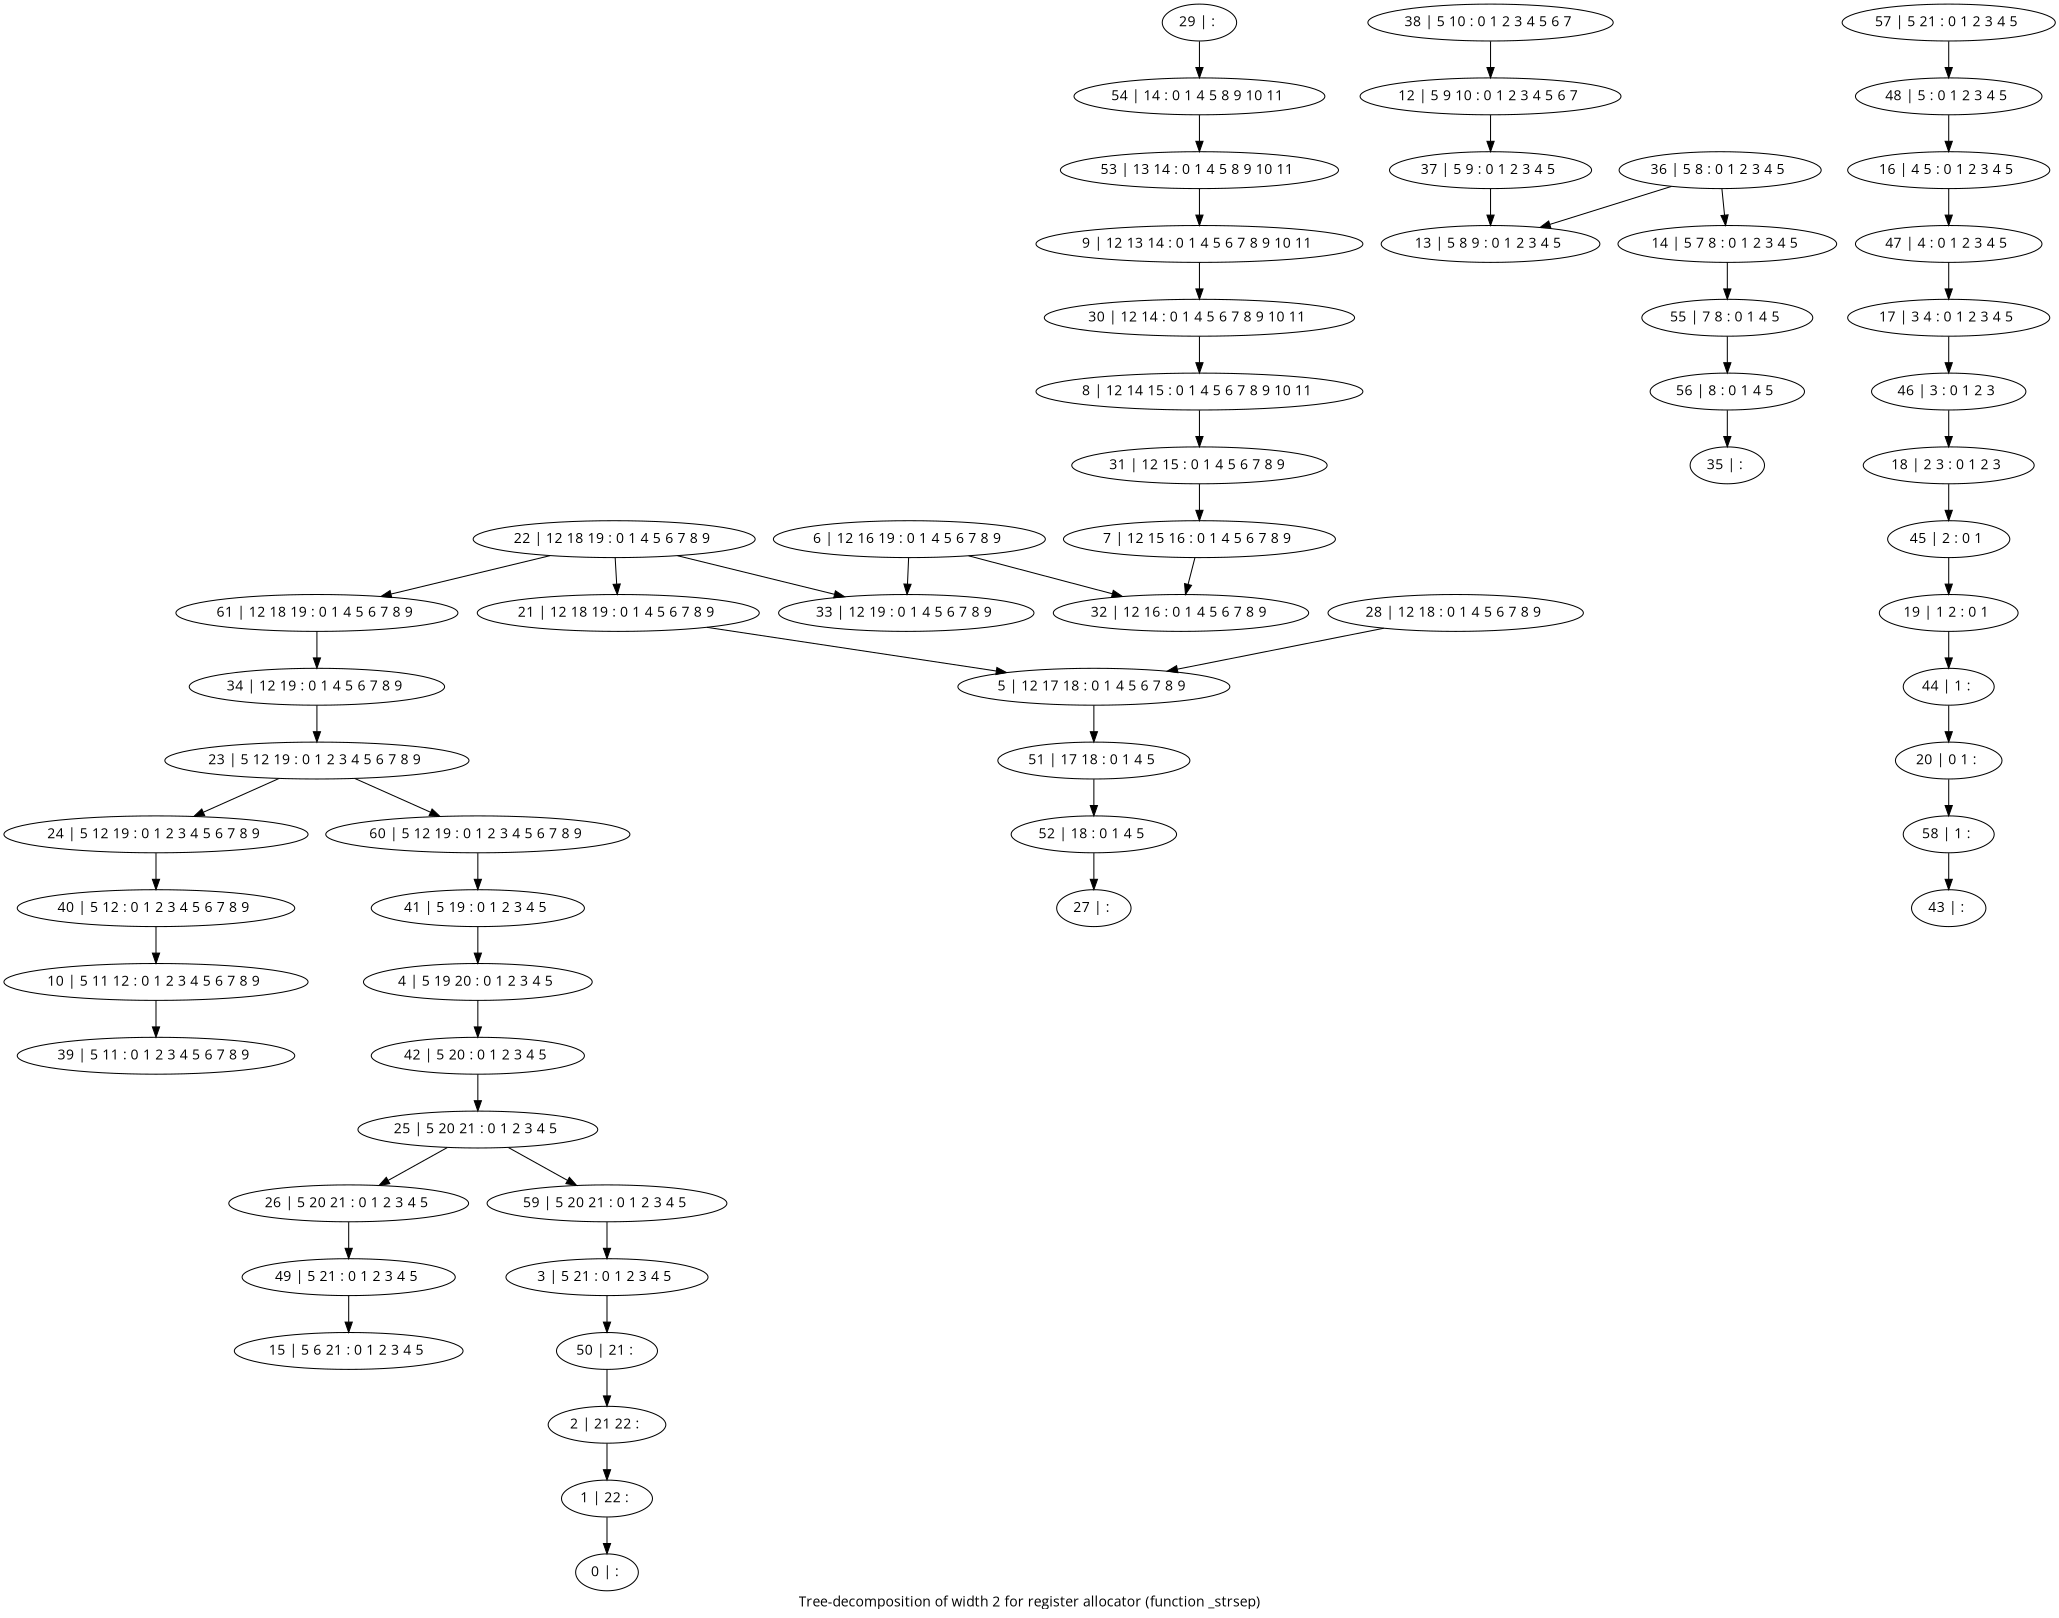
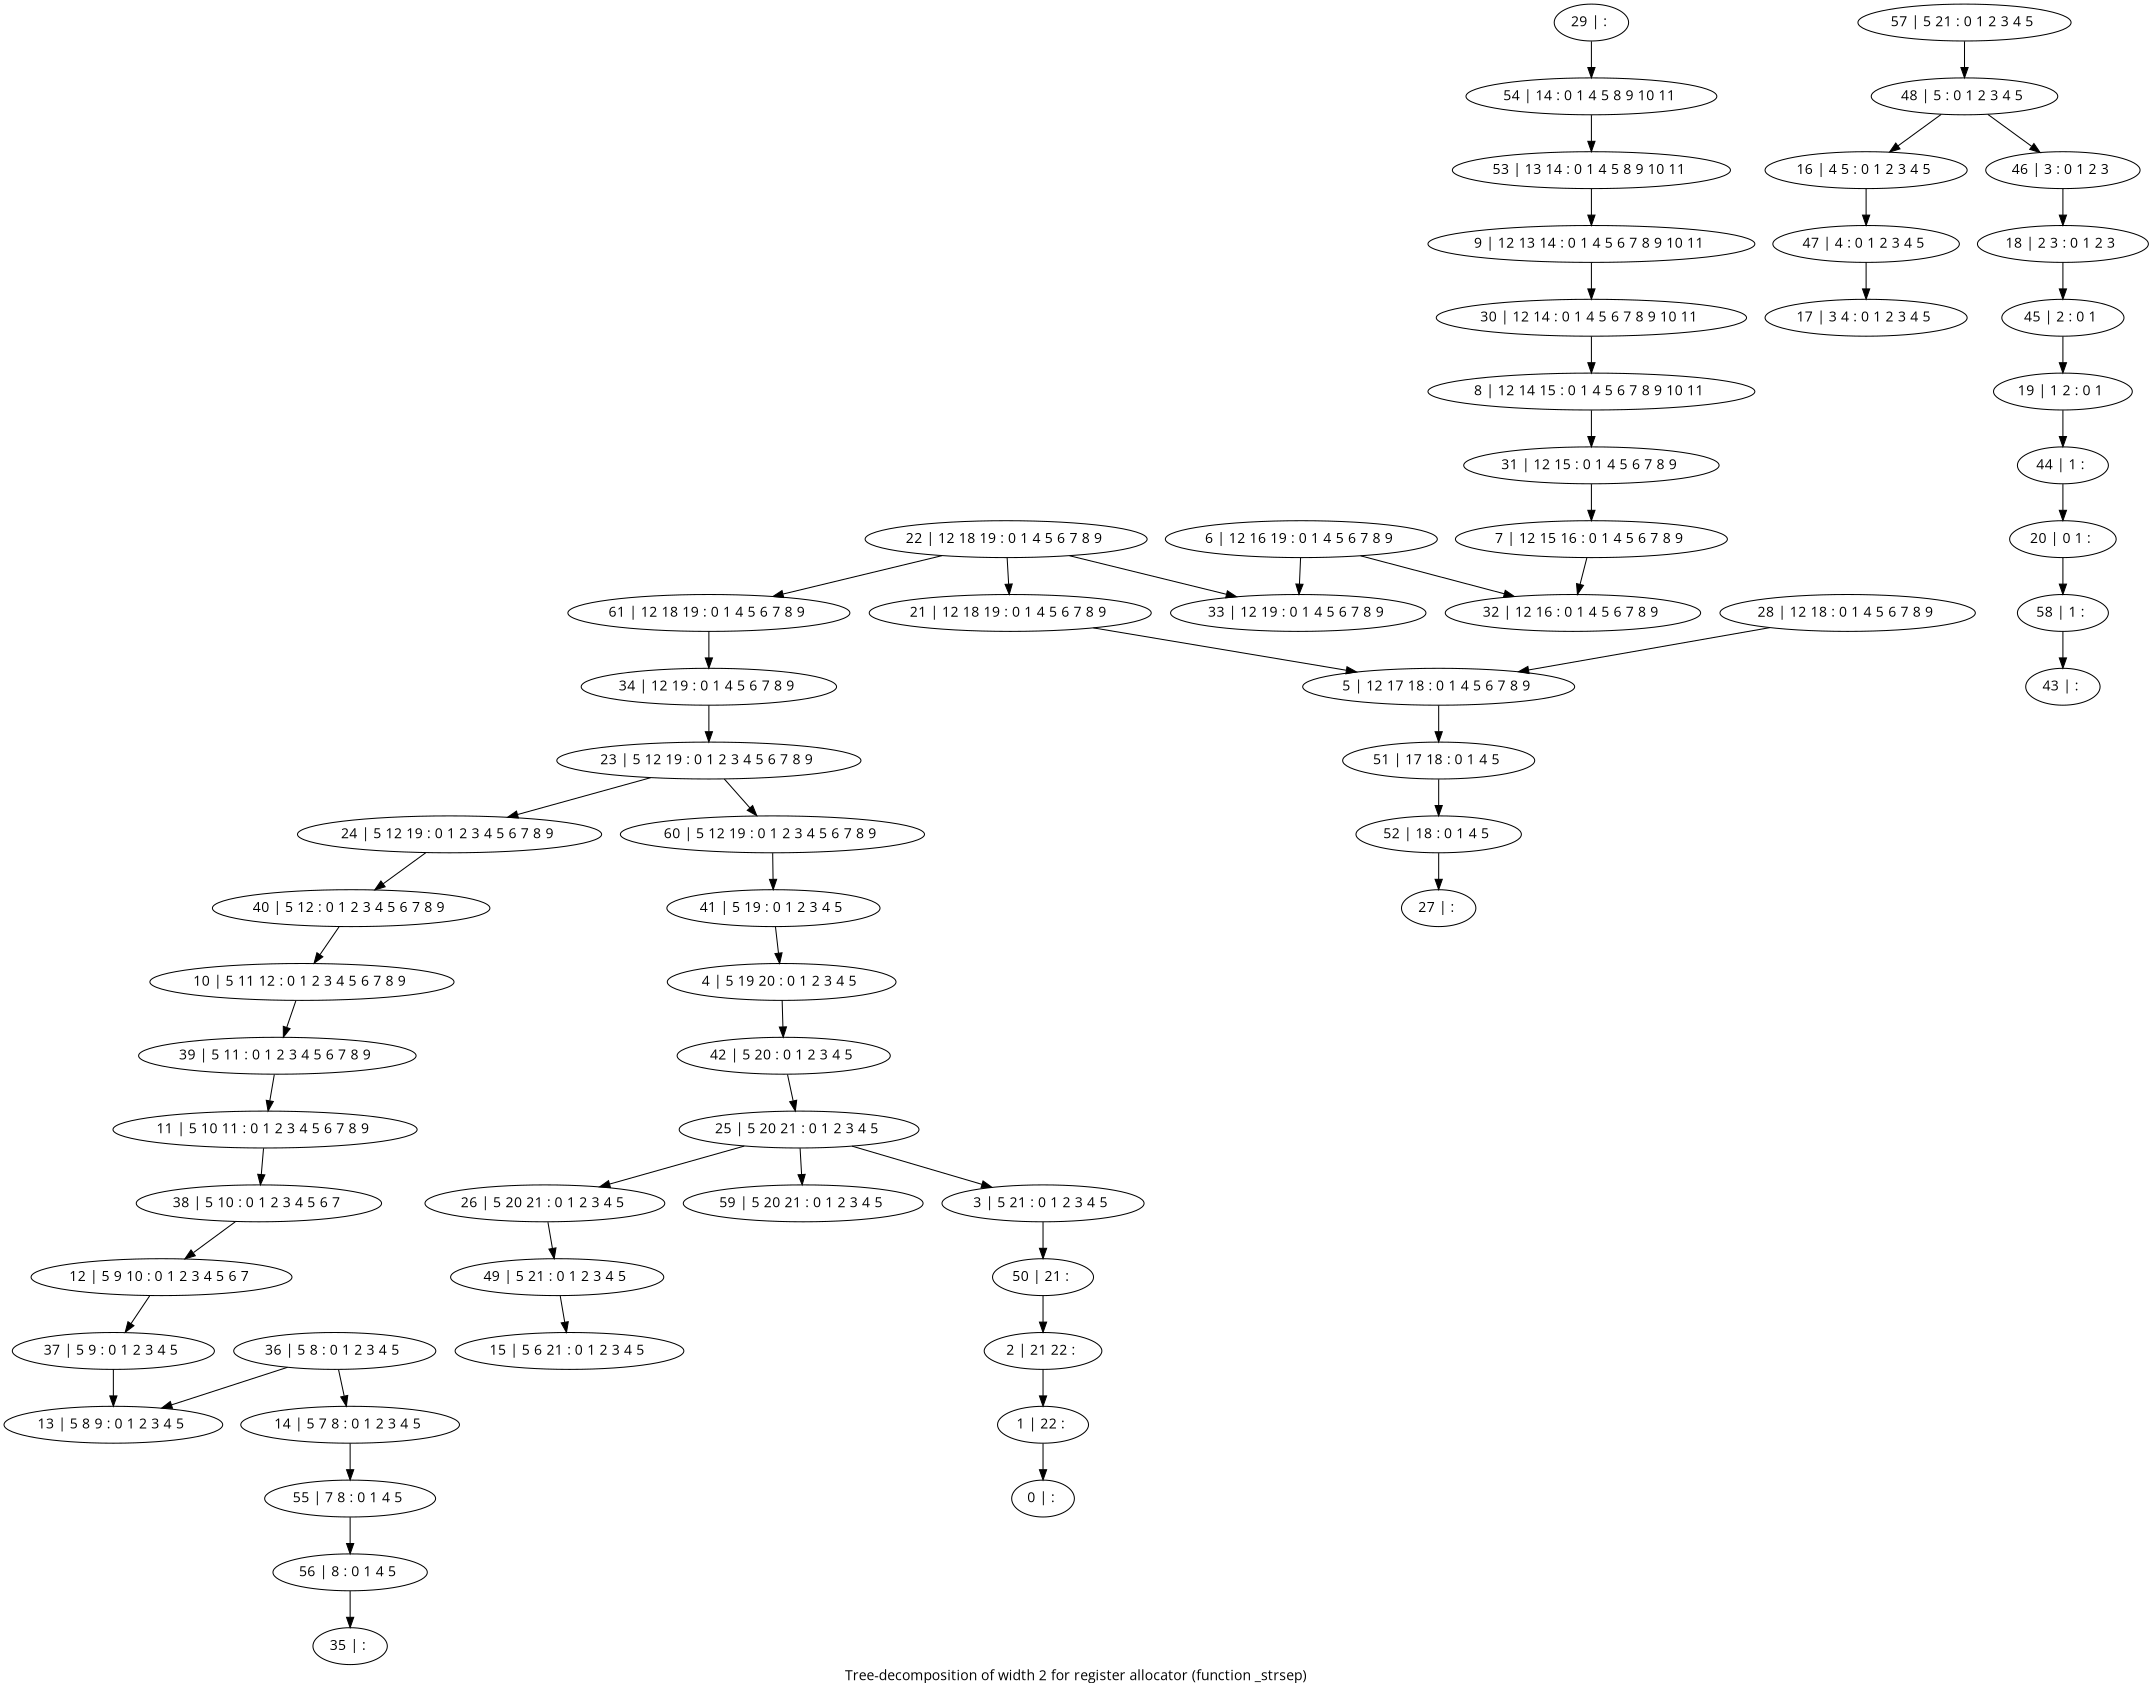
edge "17 | 3 4 : 0 1 2 3 4 5" -> "46 | 3 : 0 1 2 3": now "48 | 5 : 0 1 2 3 4 5" -> "46 | 3 : 0 1 2 3"
node "11 | 5 10 11 : 0 1 2 3 4 5 6 7 8 9": added
edge "59 | 5 20 21 : 0 1 2 3 4 5" -> "3 | 5 21 : 0 1 2 3 4 5": now "25 | 5 20 21 : 0 1 2 3 4 5" -> "3 | 5 21 : 0 1 2 3 4 5"
